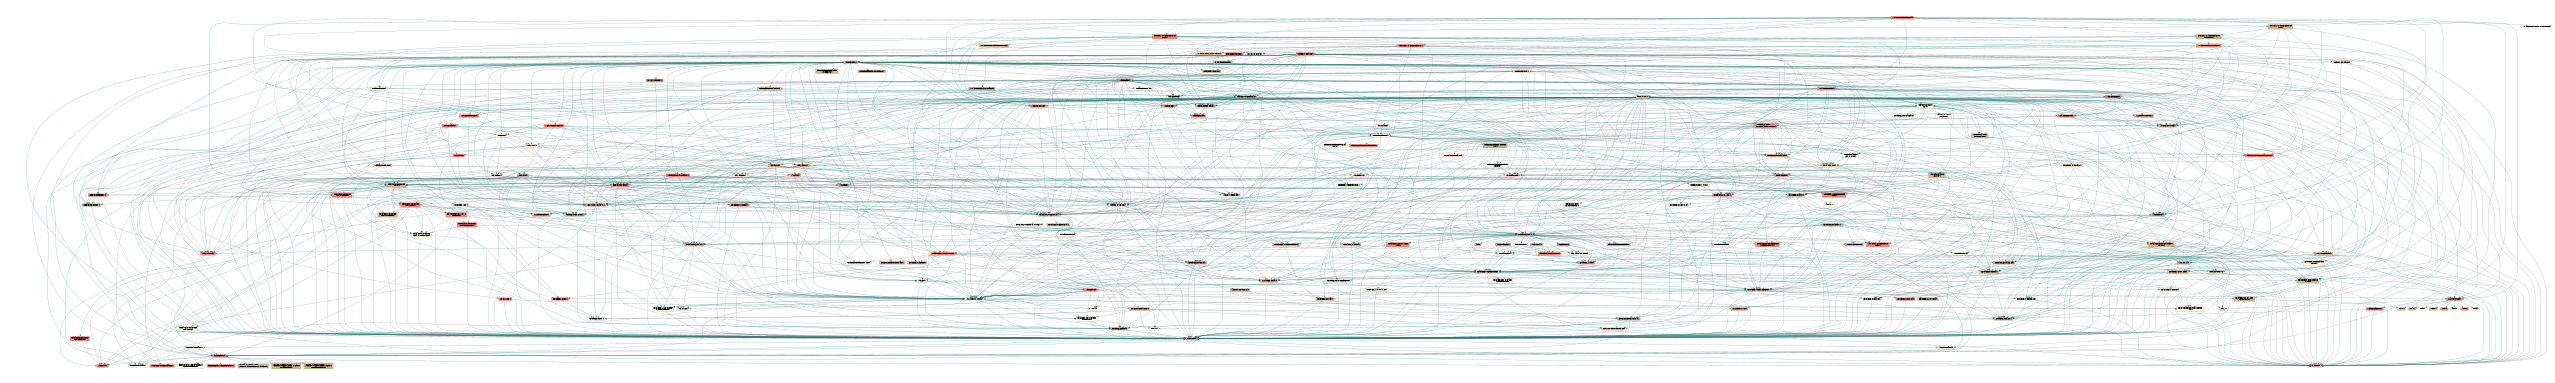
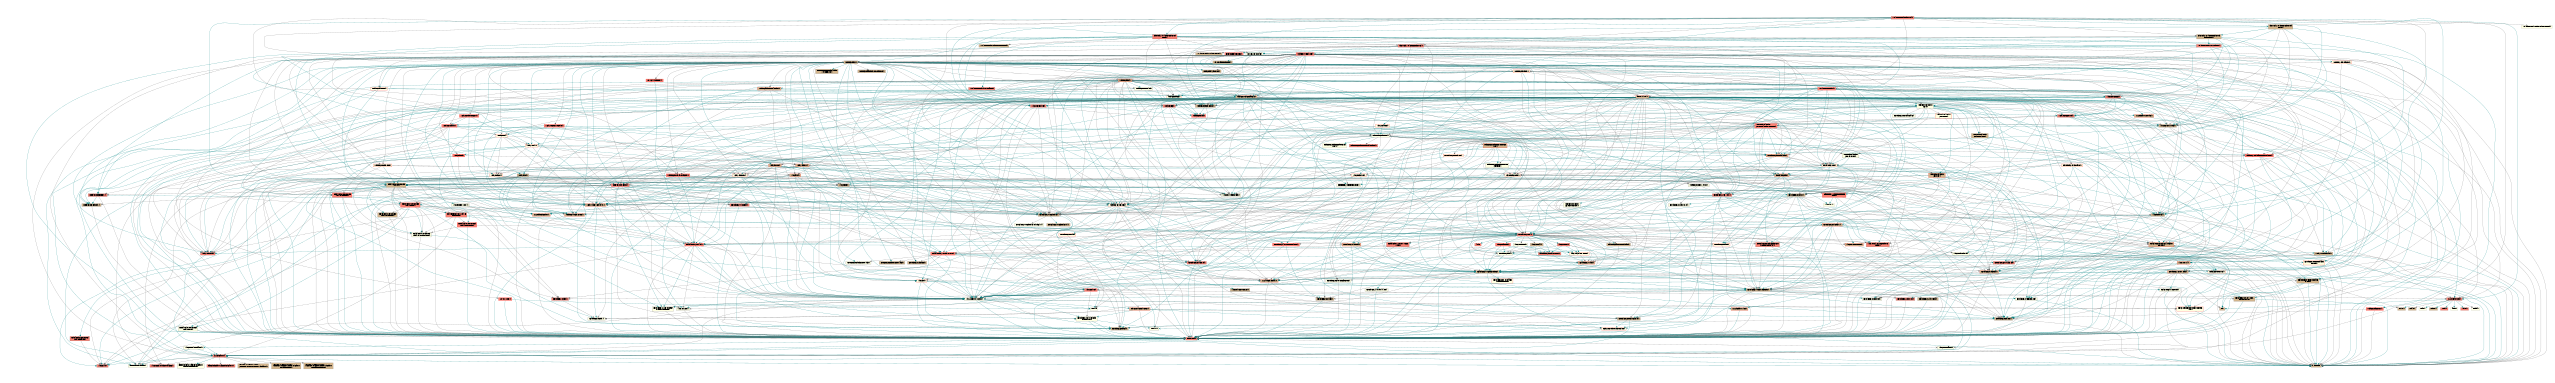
edge "UObject/UnrealType.h" -> "Logging/LogMacros.h": removed
